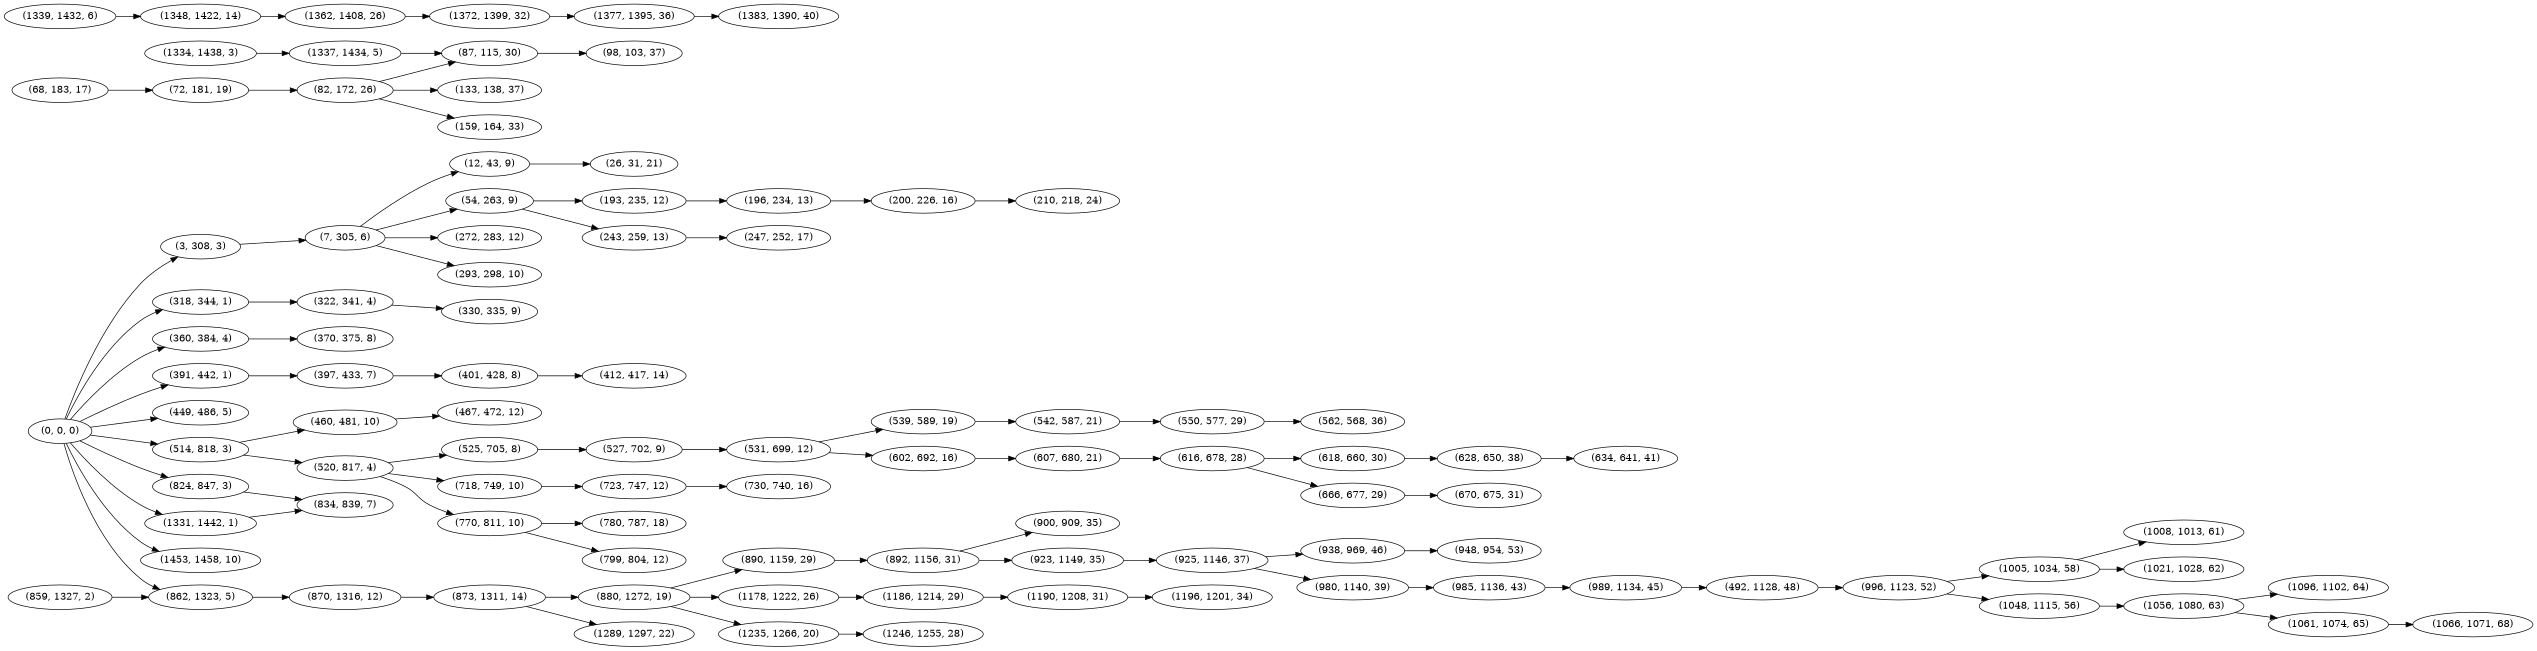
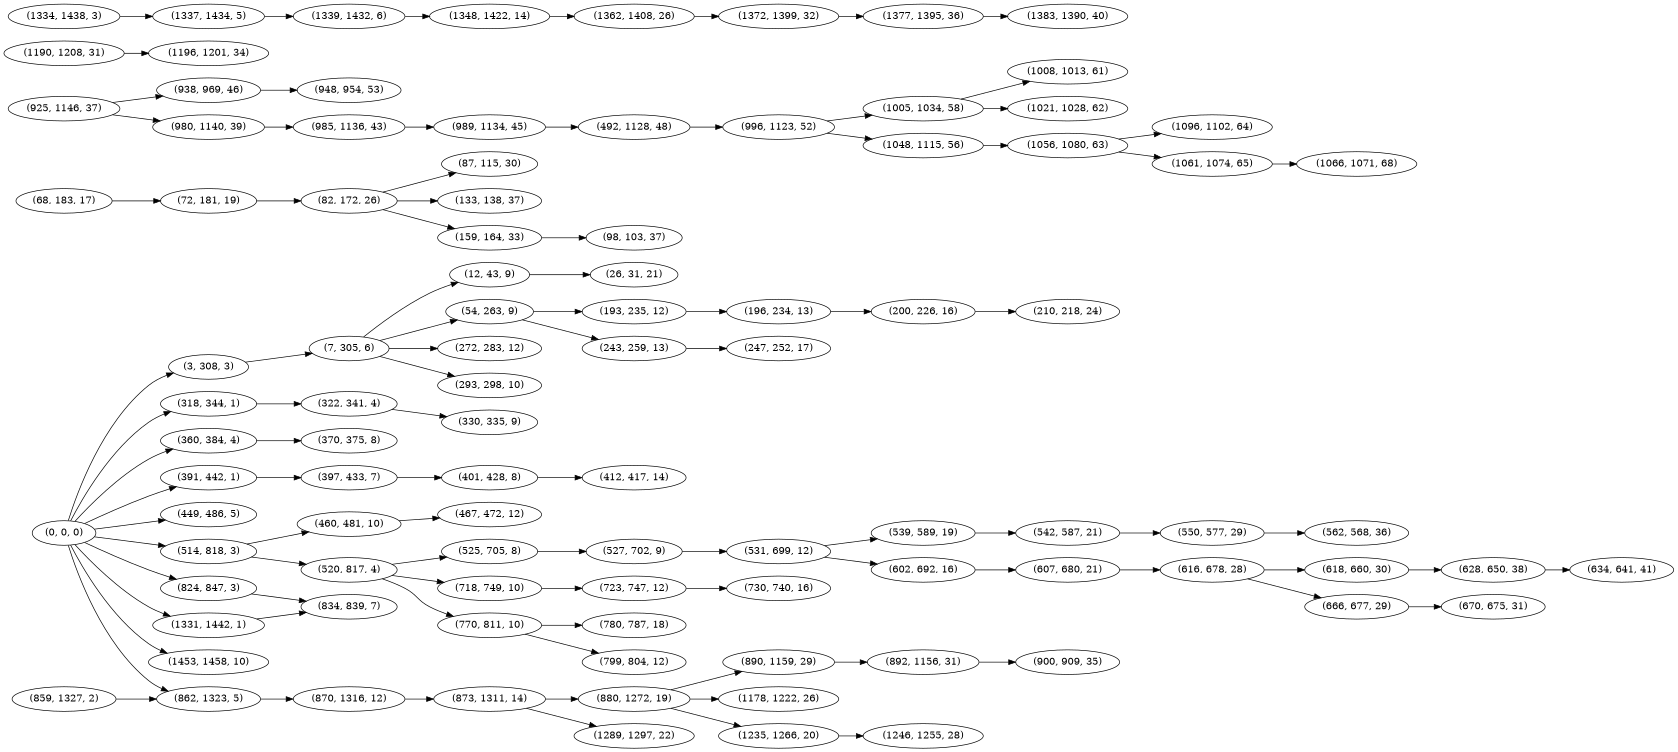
edge "(1337, 1434, 5)" -> "(87, 115, 30)": now "(1337, 1434, 5)" -> "(1339, 1432, 6)"
edge "(87, 115, 30)" -> "(98, 103, 37)": now "(159, 164, 33)" -> "(98, 103, 37)"
node "(923, 1149, 35)": removed
node "(1186, 1214, 29)": removed
